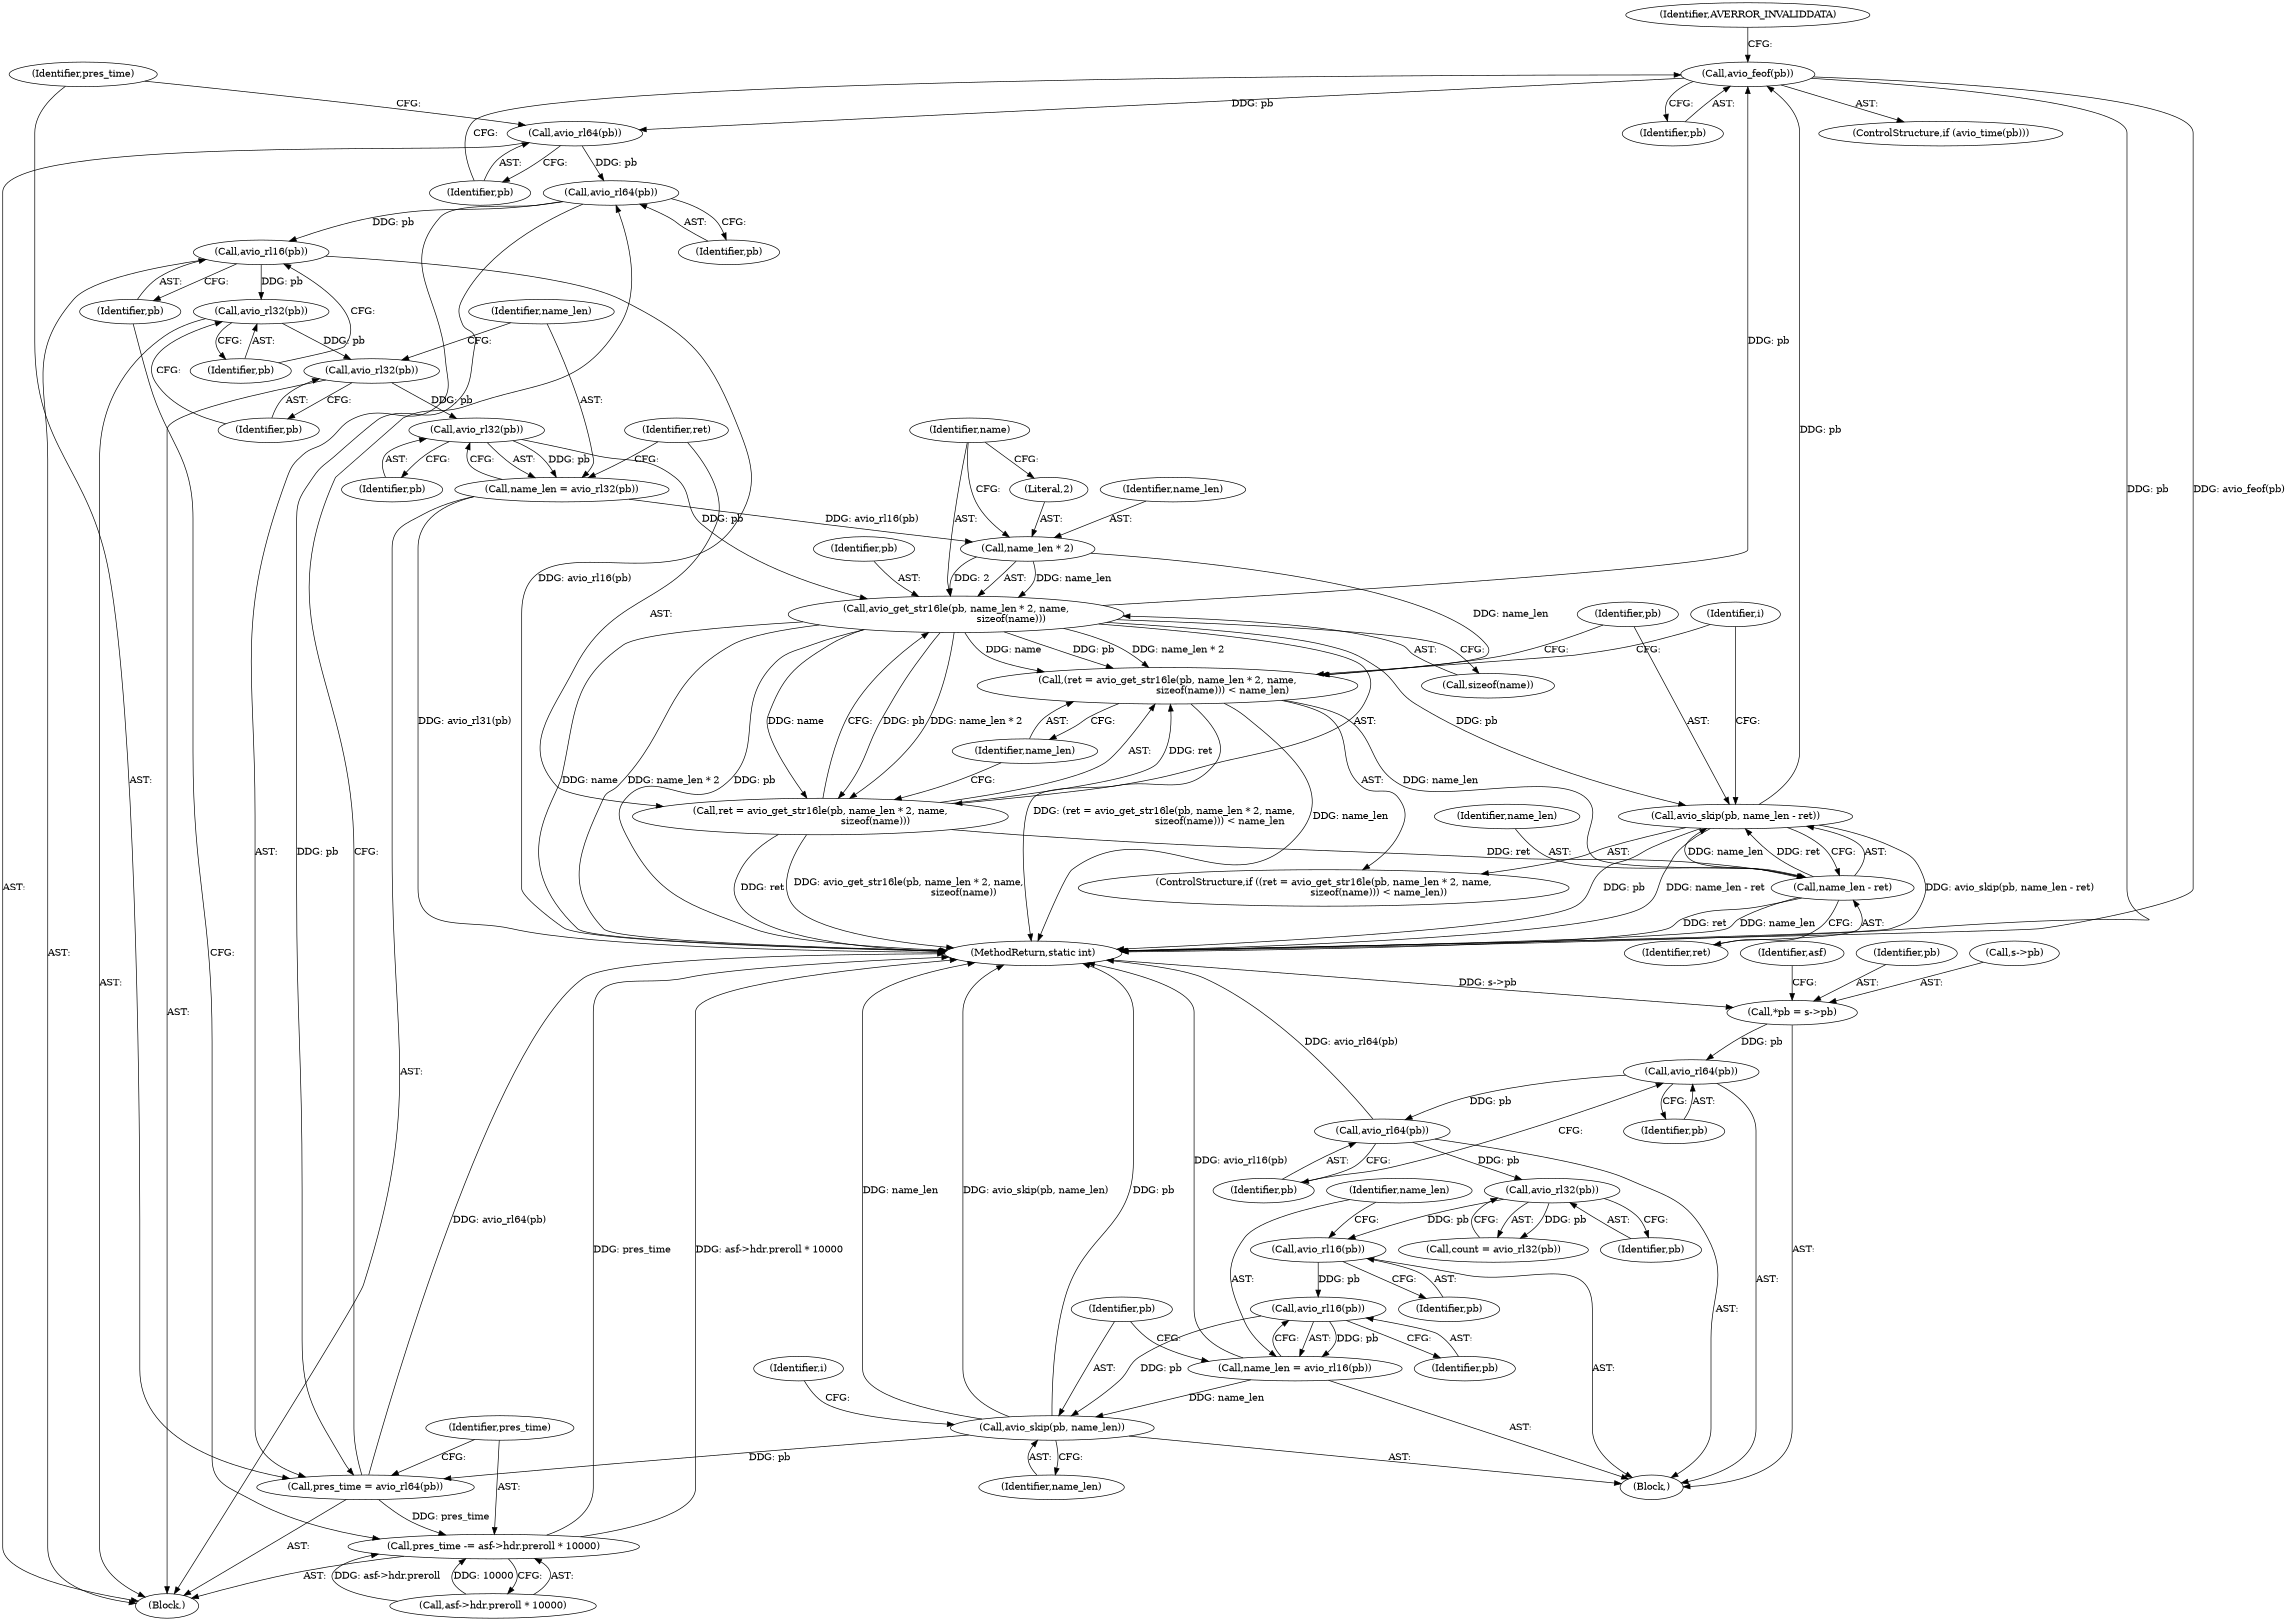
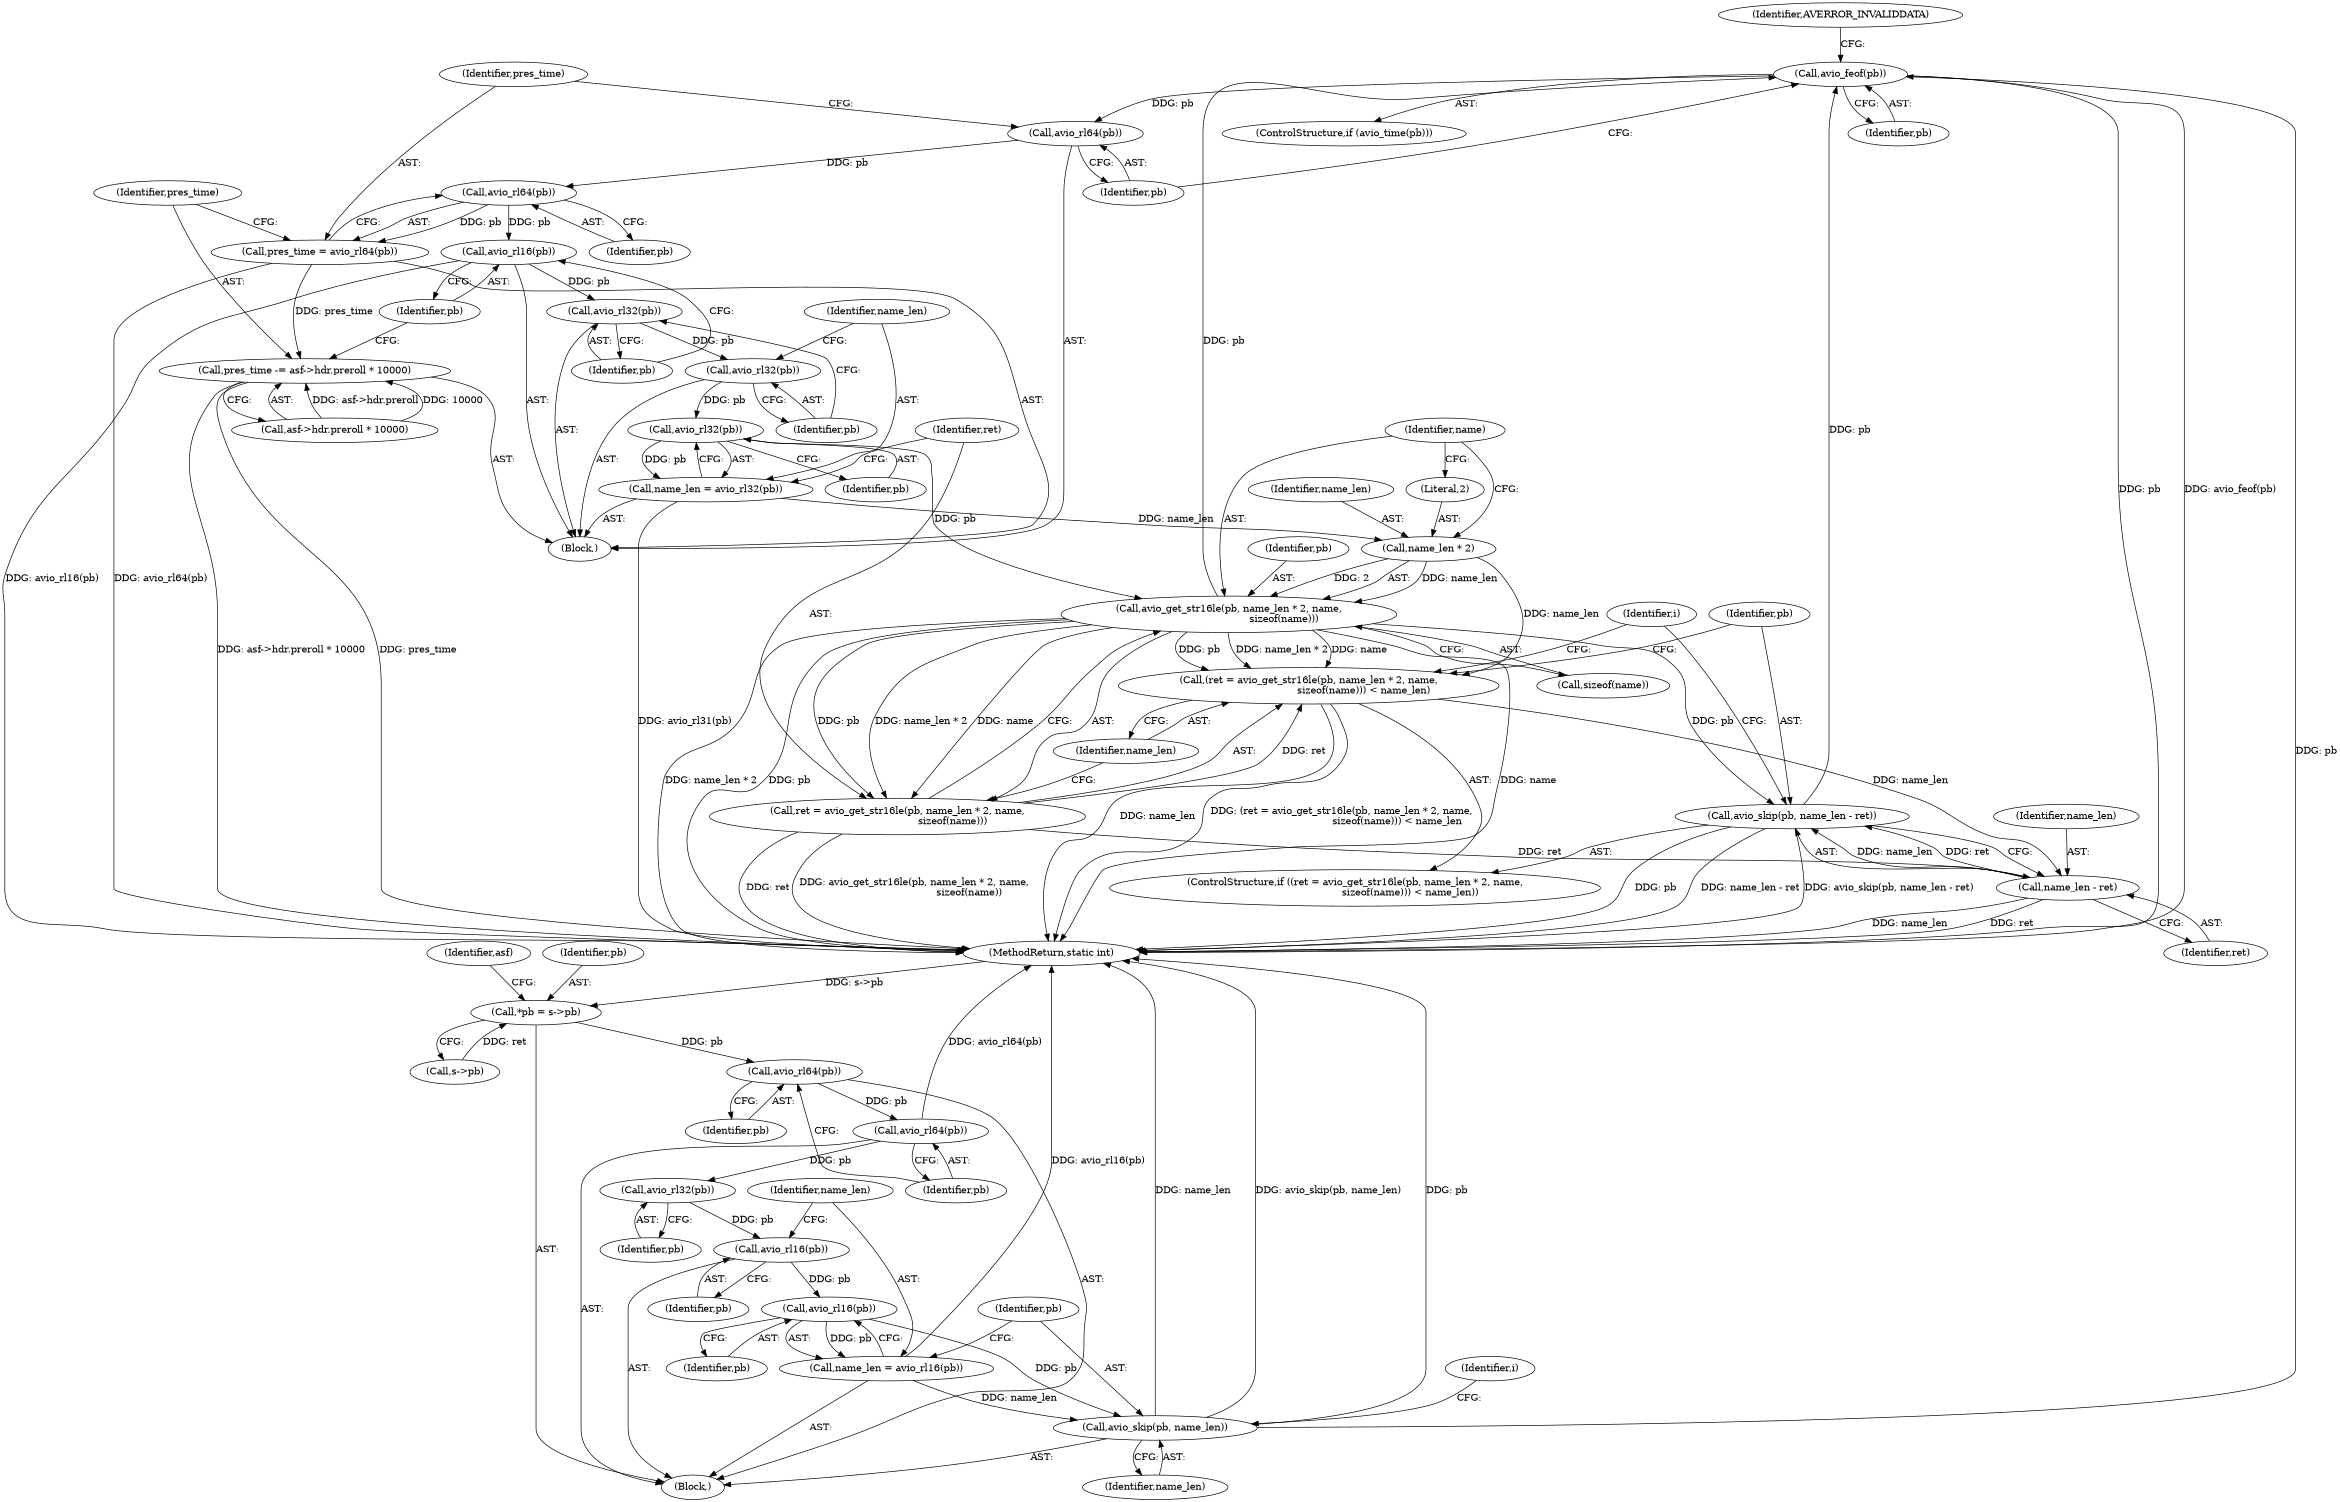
edge "(Call,name_len = avio_rl32(pb))" -> "(Call,name_len * 2)": label "DDG: avio_rl16(pb)" -> "DDG: name_len"
edge "(Call,s->pb)" -> "(Call,*pb = s->pb)": label "AST: " -> "DDG: ret"
edge "(Call,*pb = s->pb)" -> "(Call,s->pb)": added, label "CFG:"
node "(Call,count = avio_rl32(pb))": removed
edge "(Call,avio_skip(pb, name_len))" -> "(Call,pres_time = avio_rl64(pb))": now "(Call,avio_skip(pb, name_len))" -> "(Call,avio_feof(pb))"
